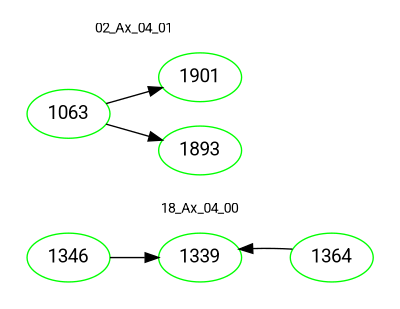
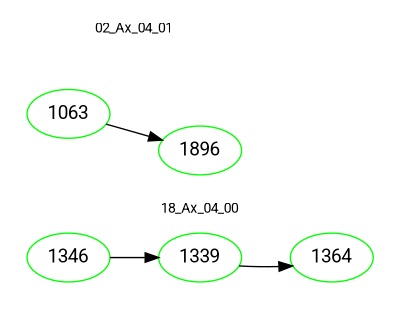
node "1901": removed
node "1893": label "1893" -> "1896"
edge "1364" -> "1339": reversed
